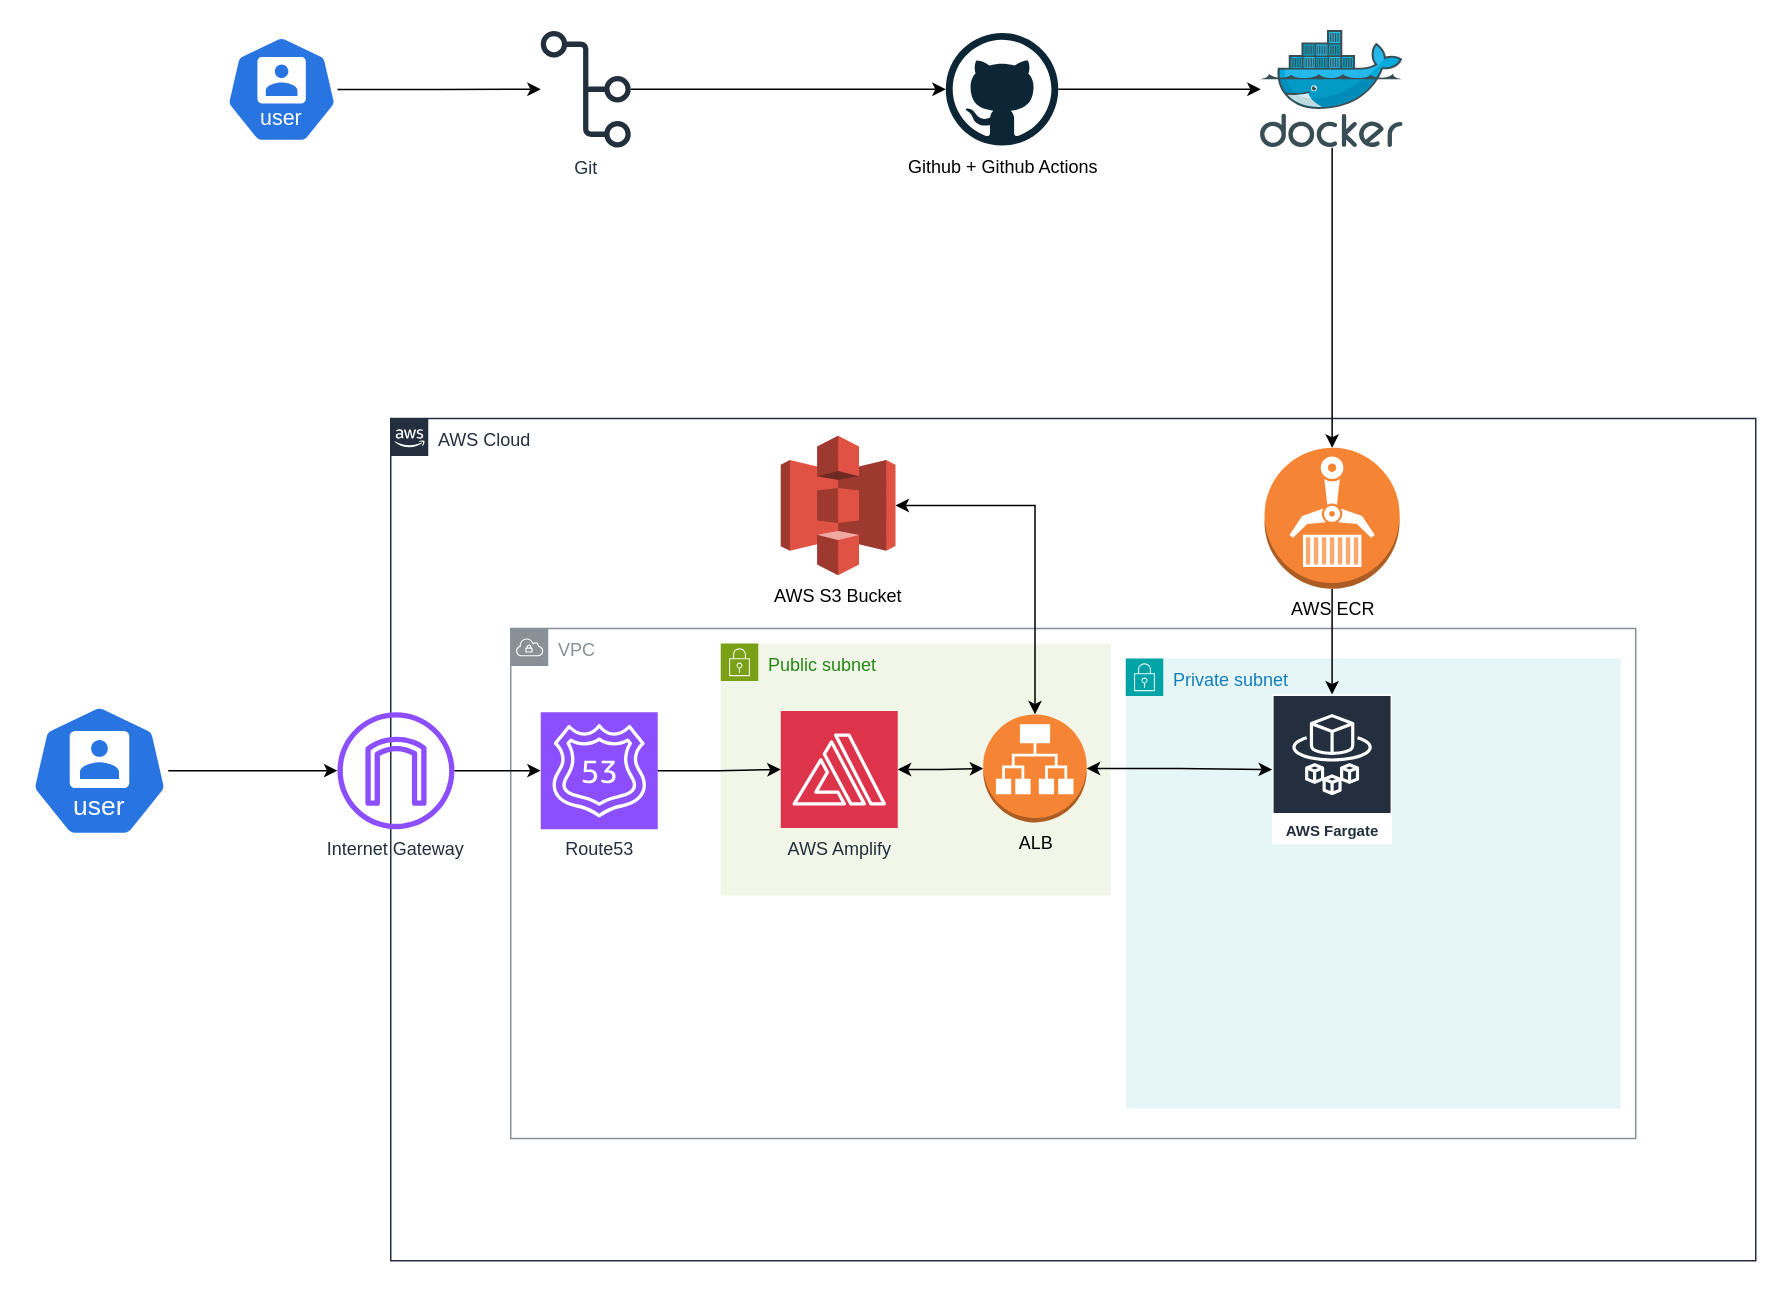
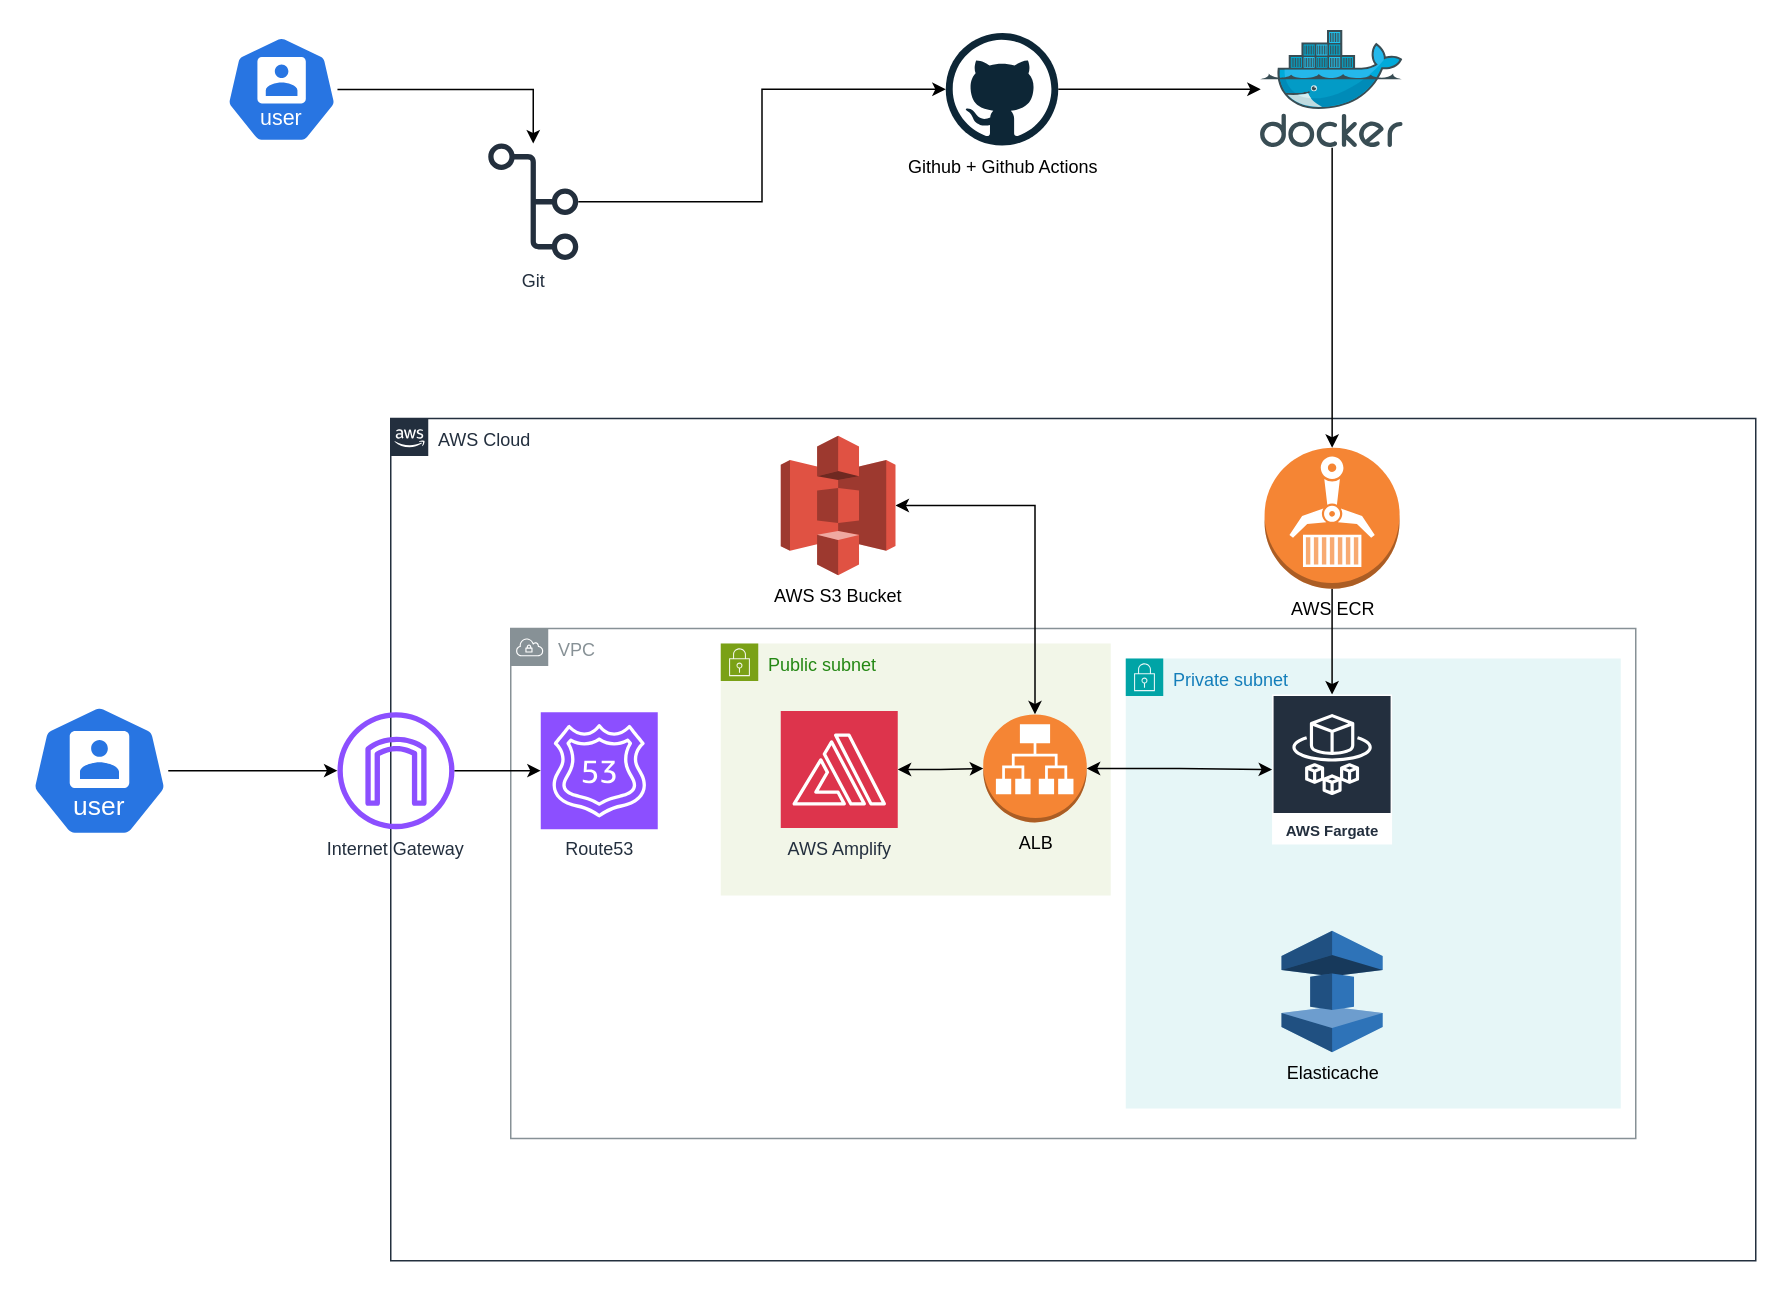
node "Git": moved (586, 89) -> (533, 202)
edge "Route53" -> "AWS Amplify": removed
node "Elasticache": added
